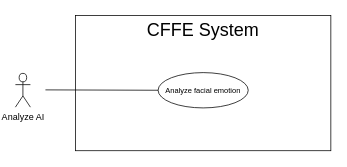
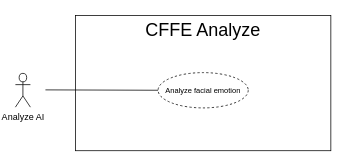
node "CFFE System": label "CFFE System" -> "CFFE Analyze"
node "Analyze facial emotion": style solid -> dashed
